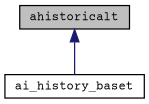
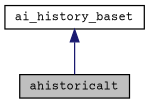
edge "ai_history_baset" -> "ahistoricalt": reversed
